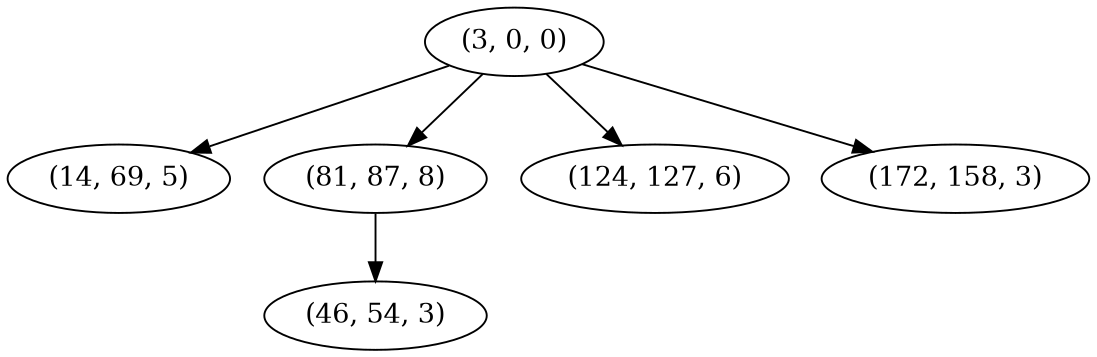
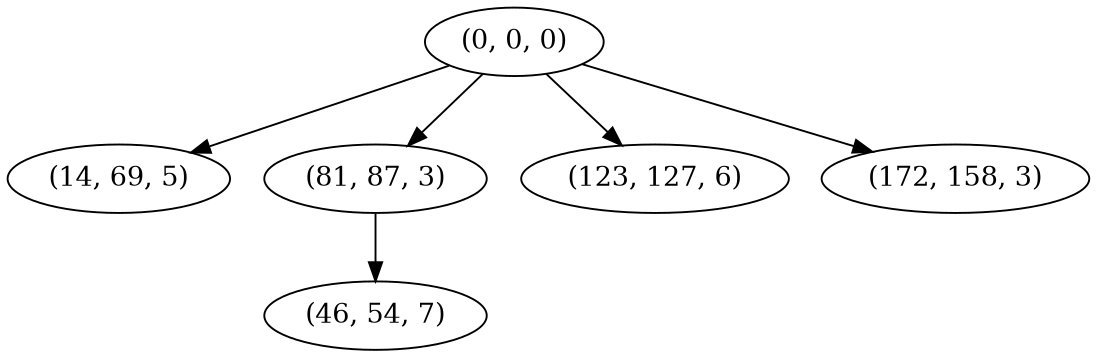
node "(3, 0, 0)": label "(3, 0, 0)" -> "(0, 0, 0)"
node "(81, 87, 8)": label "(81, 87, 8)" -> "(81, 87, 3)"
node "(124, 127, 6)": label "(124, 127, 6)" -> "(123, 127, 6)"
node "(46, 54, 3)": label "(46, 54, 3)" -> "(46, 54, 7)"
